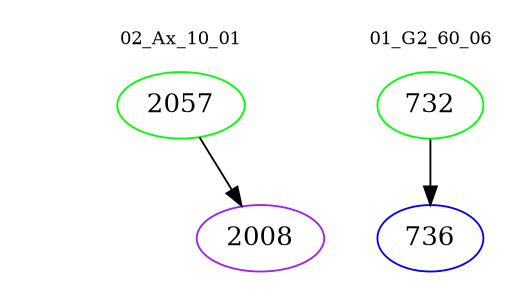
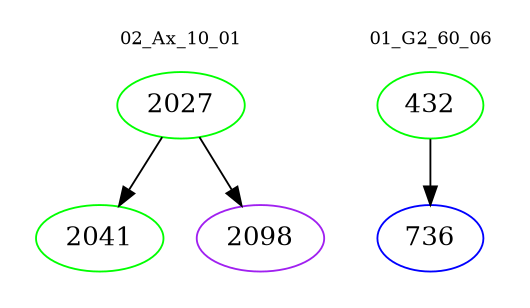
node "2057": label "2057" -> "2027"
node "732": label "732" -> "432"
node "2041": added
node "2008": label "2008" -> "2098"
